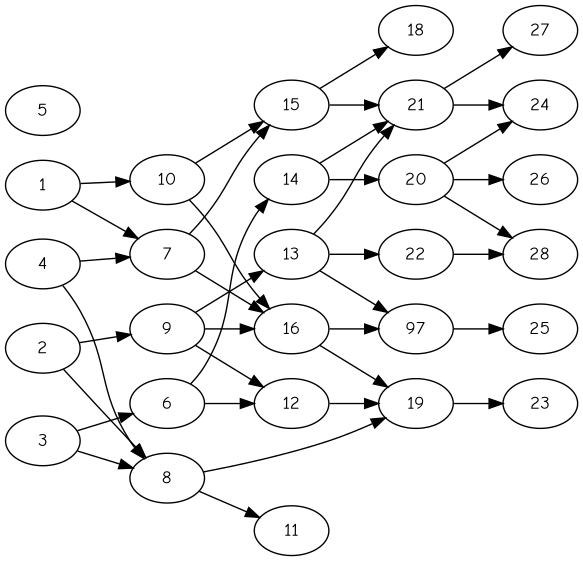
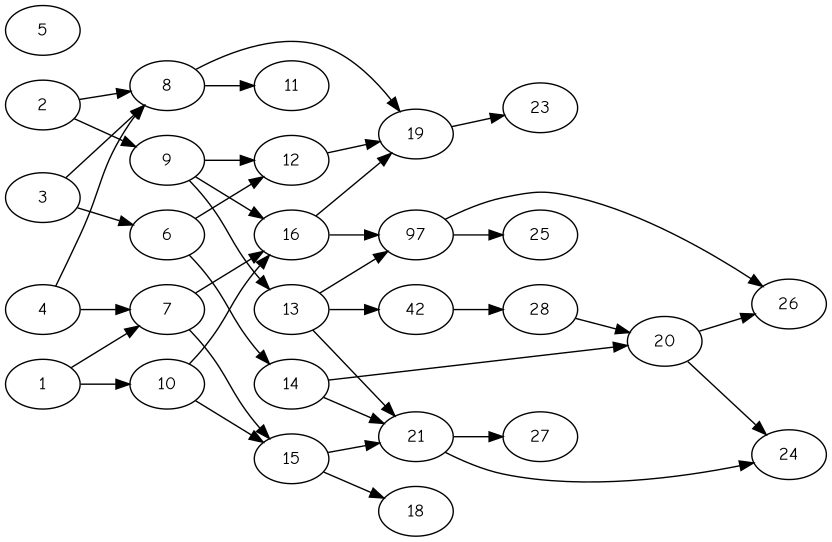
edge "97" -> "26": added
edge "20" -> "28": reversed
node "22": label "22" -> "42"
